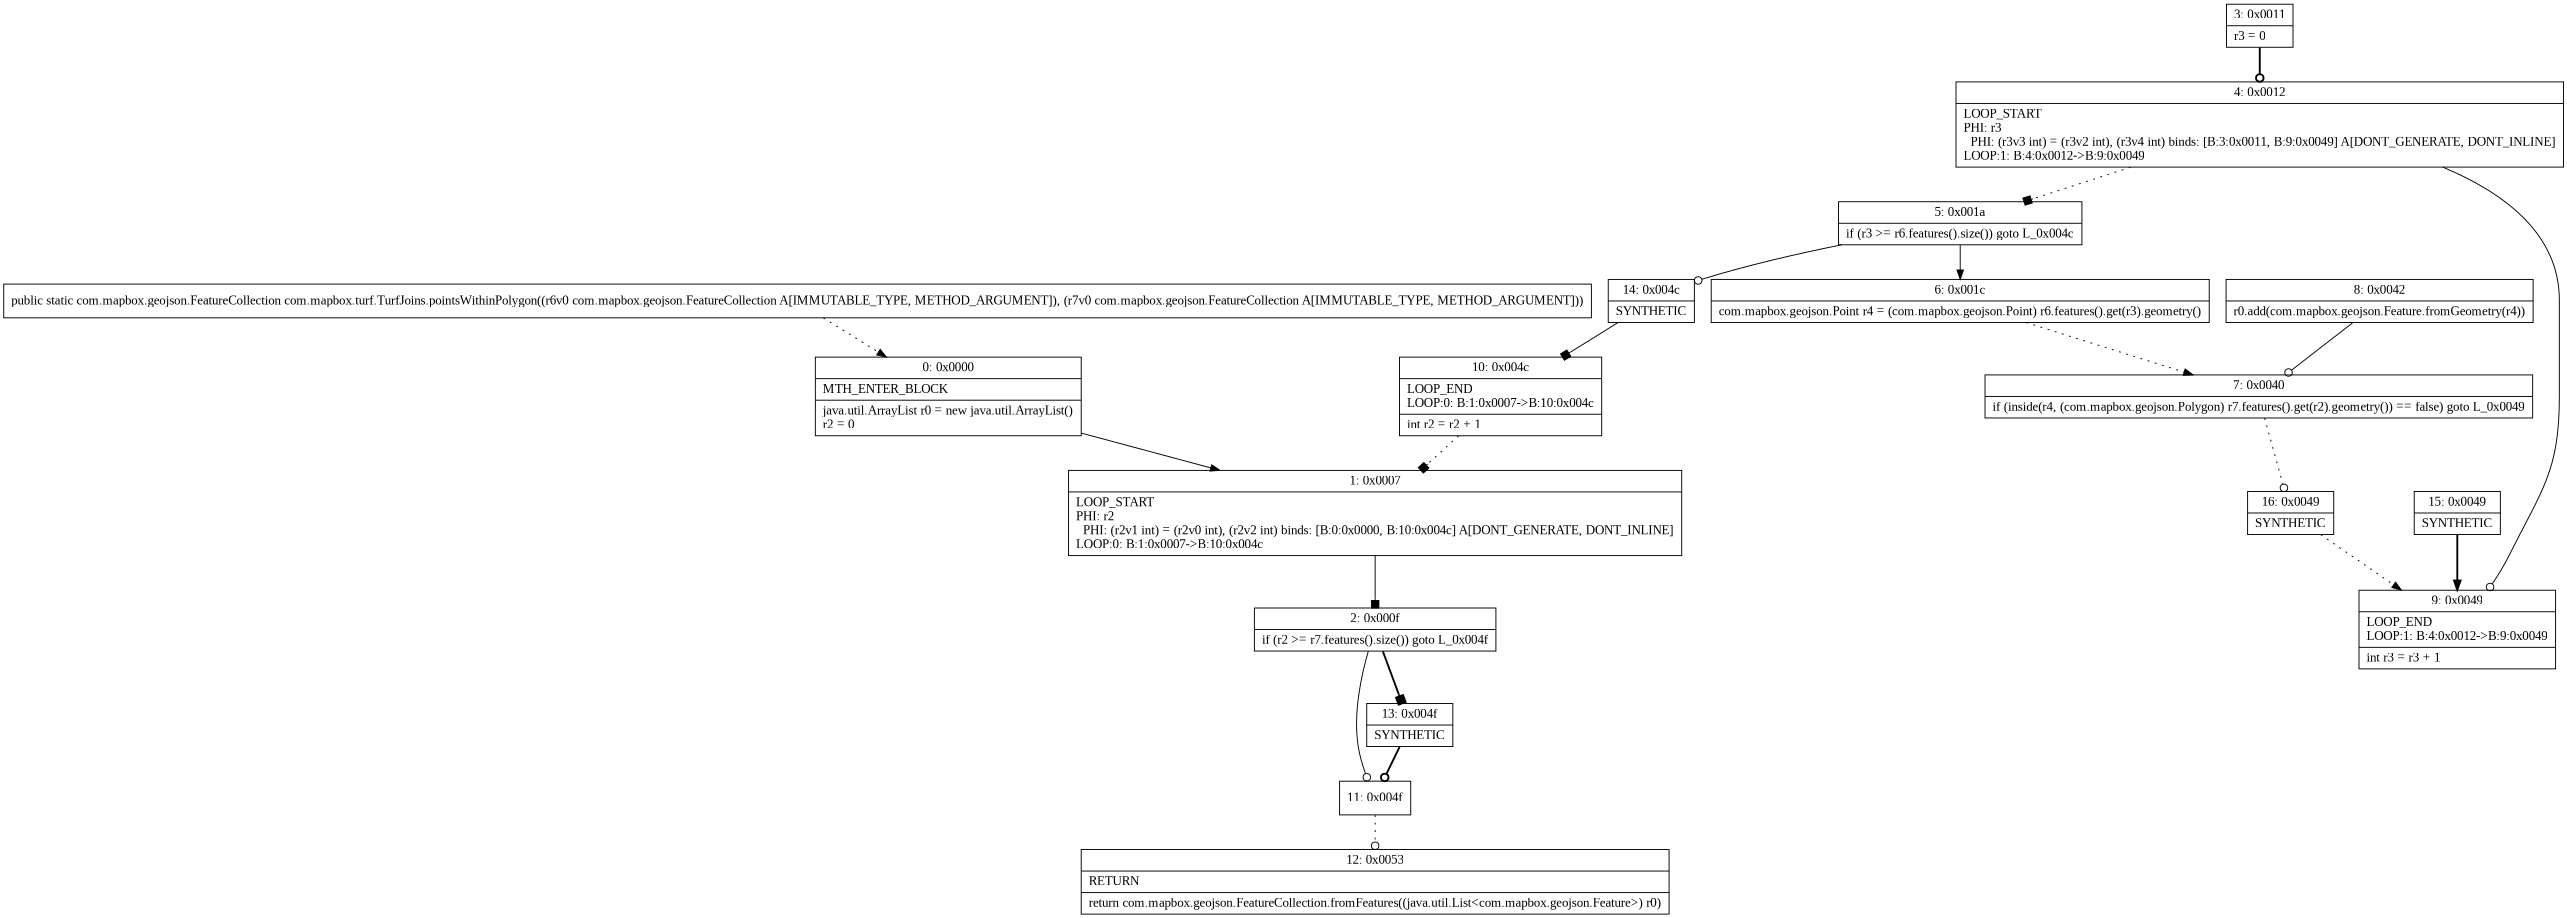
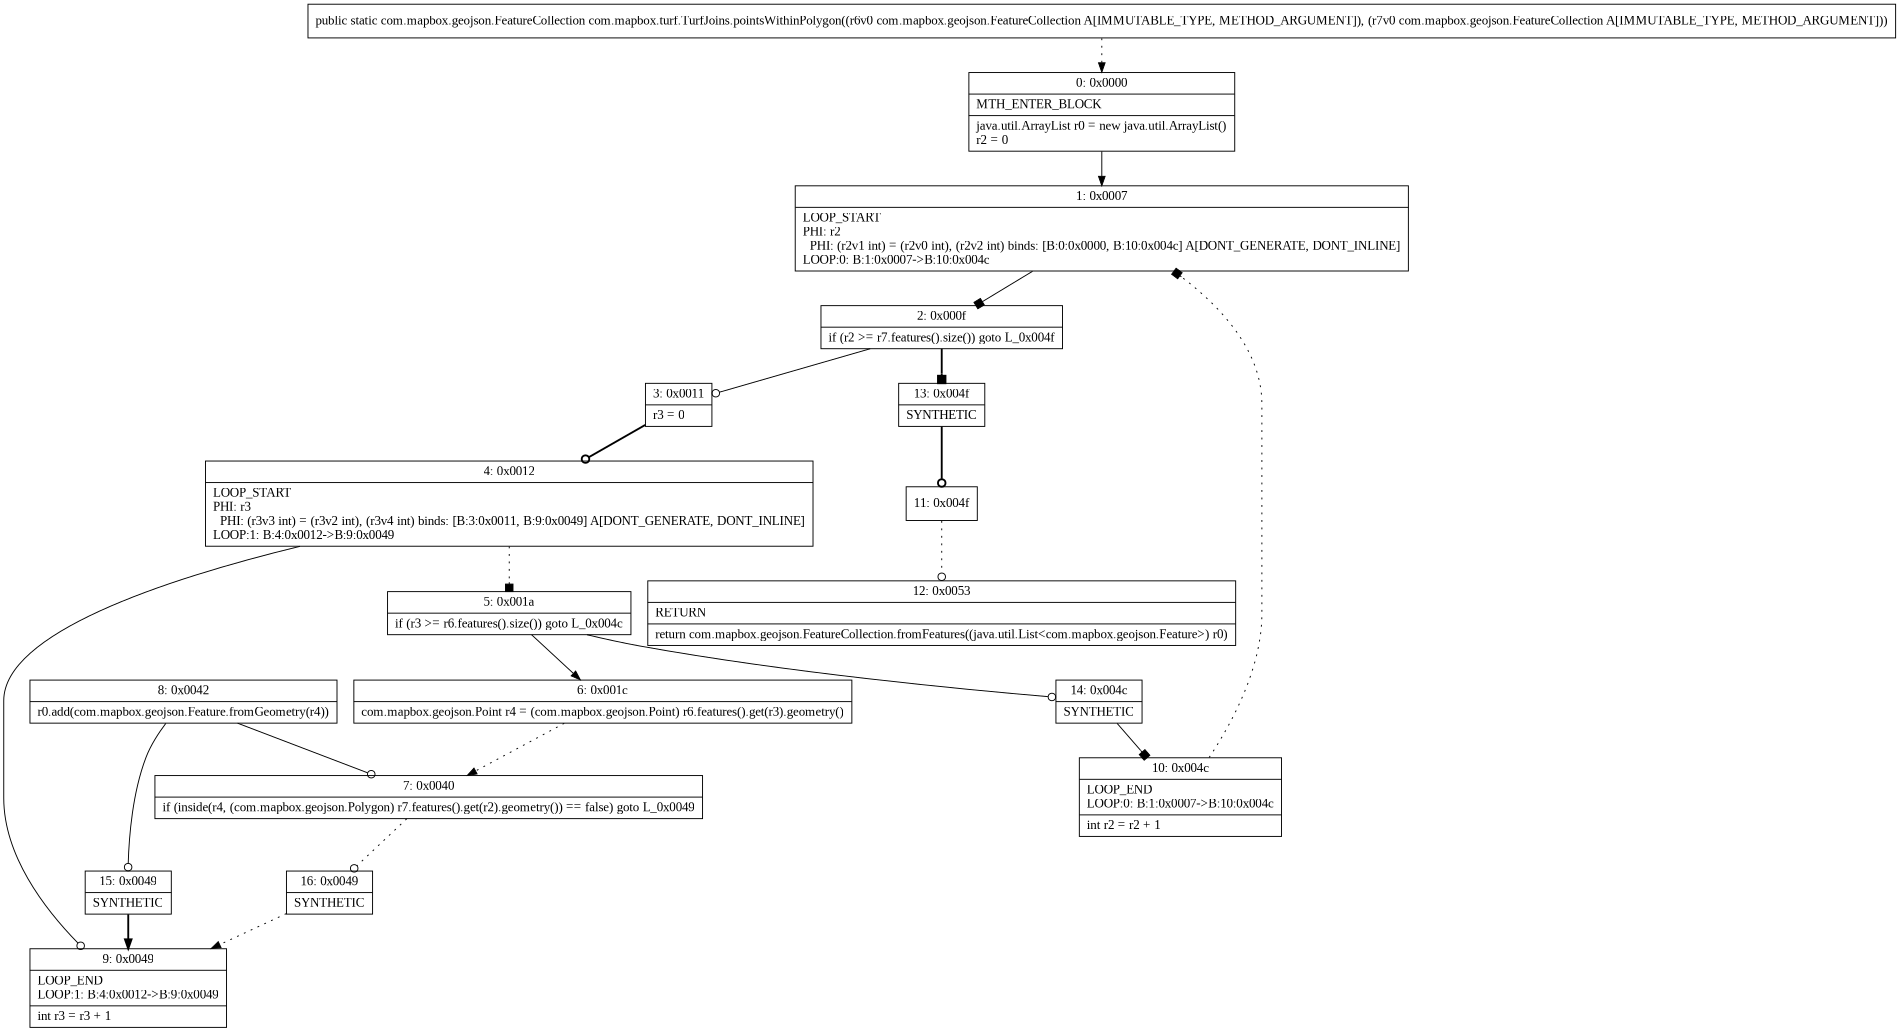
edge "2: 0x000f" -> "11: 0x004f": now "2: 0x000f" -> "3: 0x0011"
edge "8: 0x0042" -> "15: 0x0049": added
